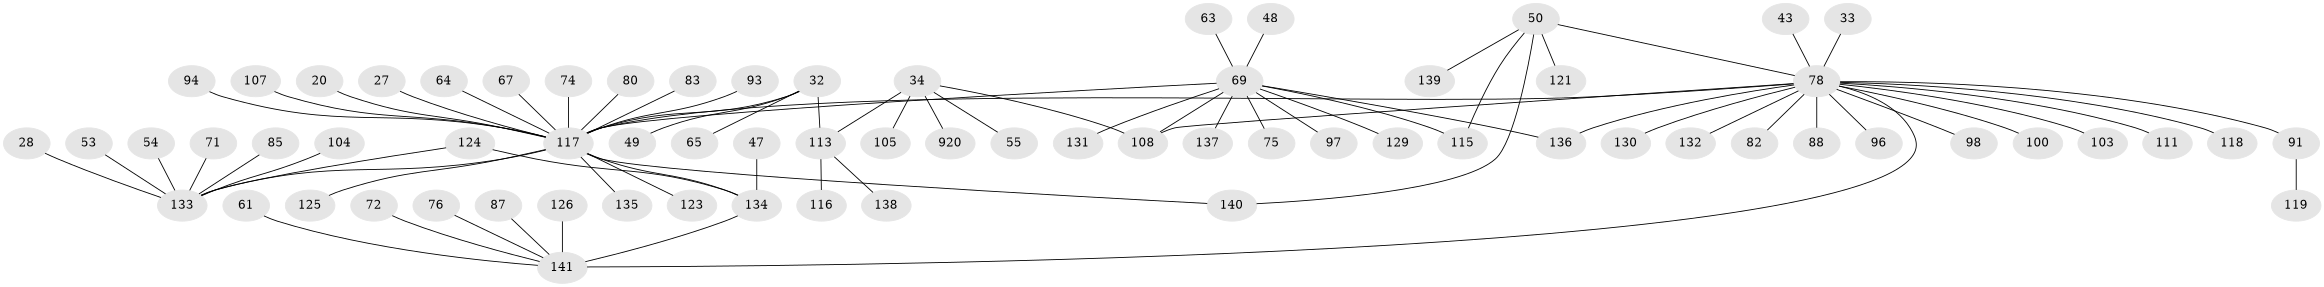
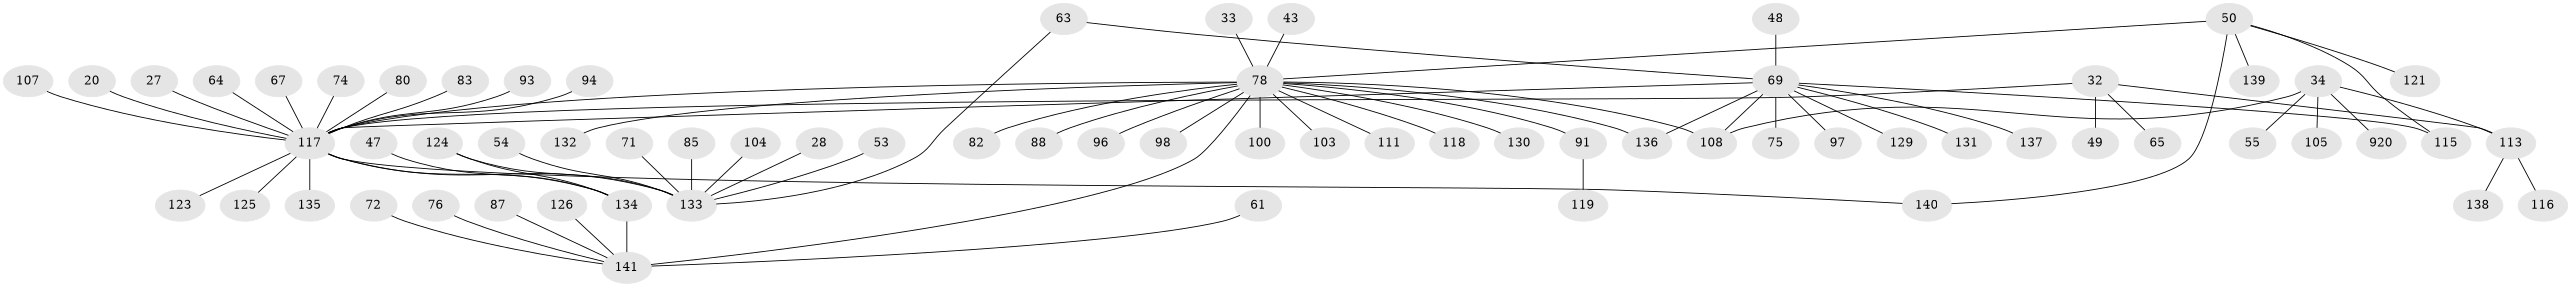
edge "63" -- "133": added
